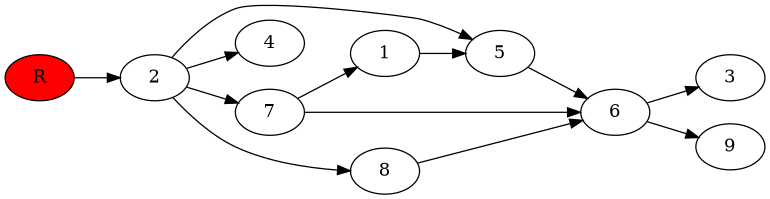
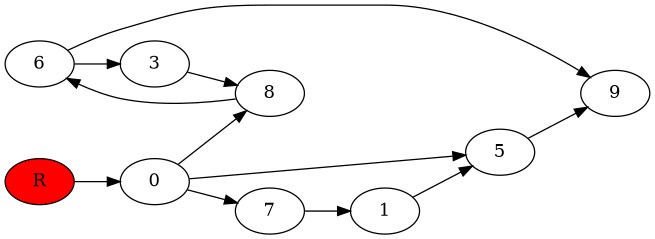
node "4": removed
edge "3" -> "8": added
node "2": label "2" -> "0"
edge "5" -> "6": now "5" -> "9"
edge "7" -> "6": removed
